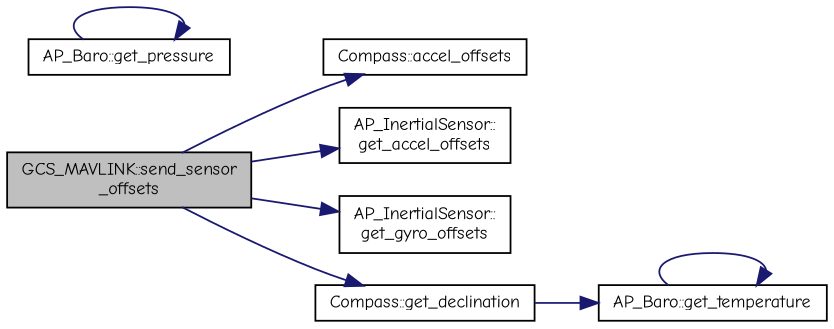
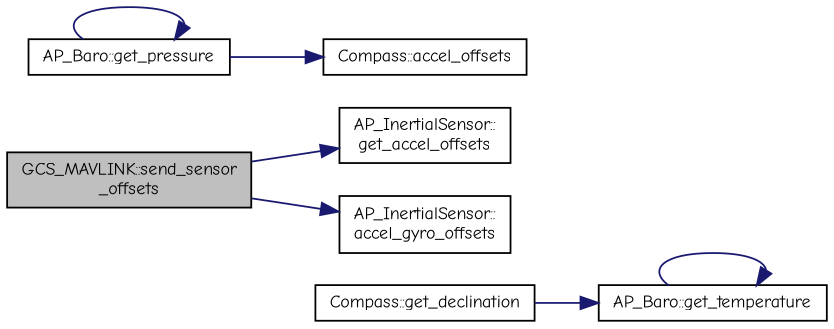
edge "GCS_MAVLINK::send_sensor _offsets" -> "Compass::accel_offsets": now "AP_Baro::get_pressure" -> "Compass::accel_offsets"
node "AP_InertialSensor:: get_gyro_offsets": label "AP_InertialSensor:: get_gyro_offsets" -> "AP_InertialSensor:: accel_gyro_offsets"
edge "GCS_MAVLINK::send_sensor _offsets" -> "Compass::get_declination": removed
